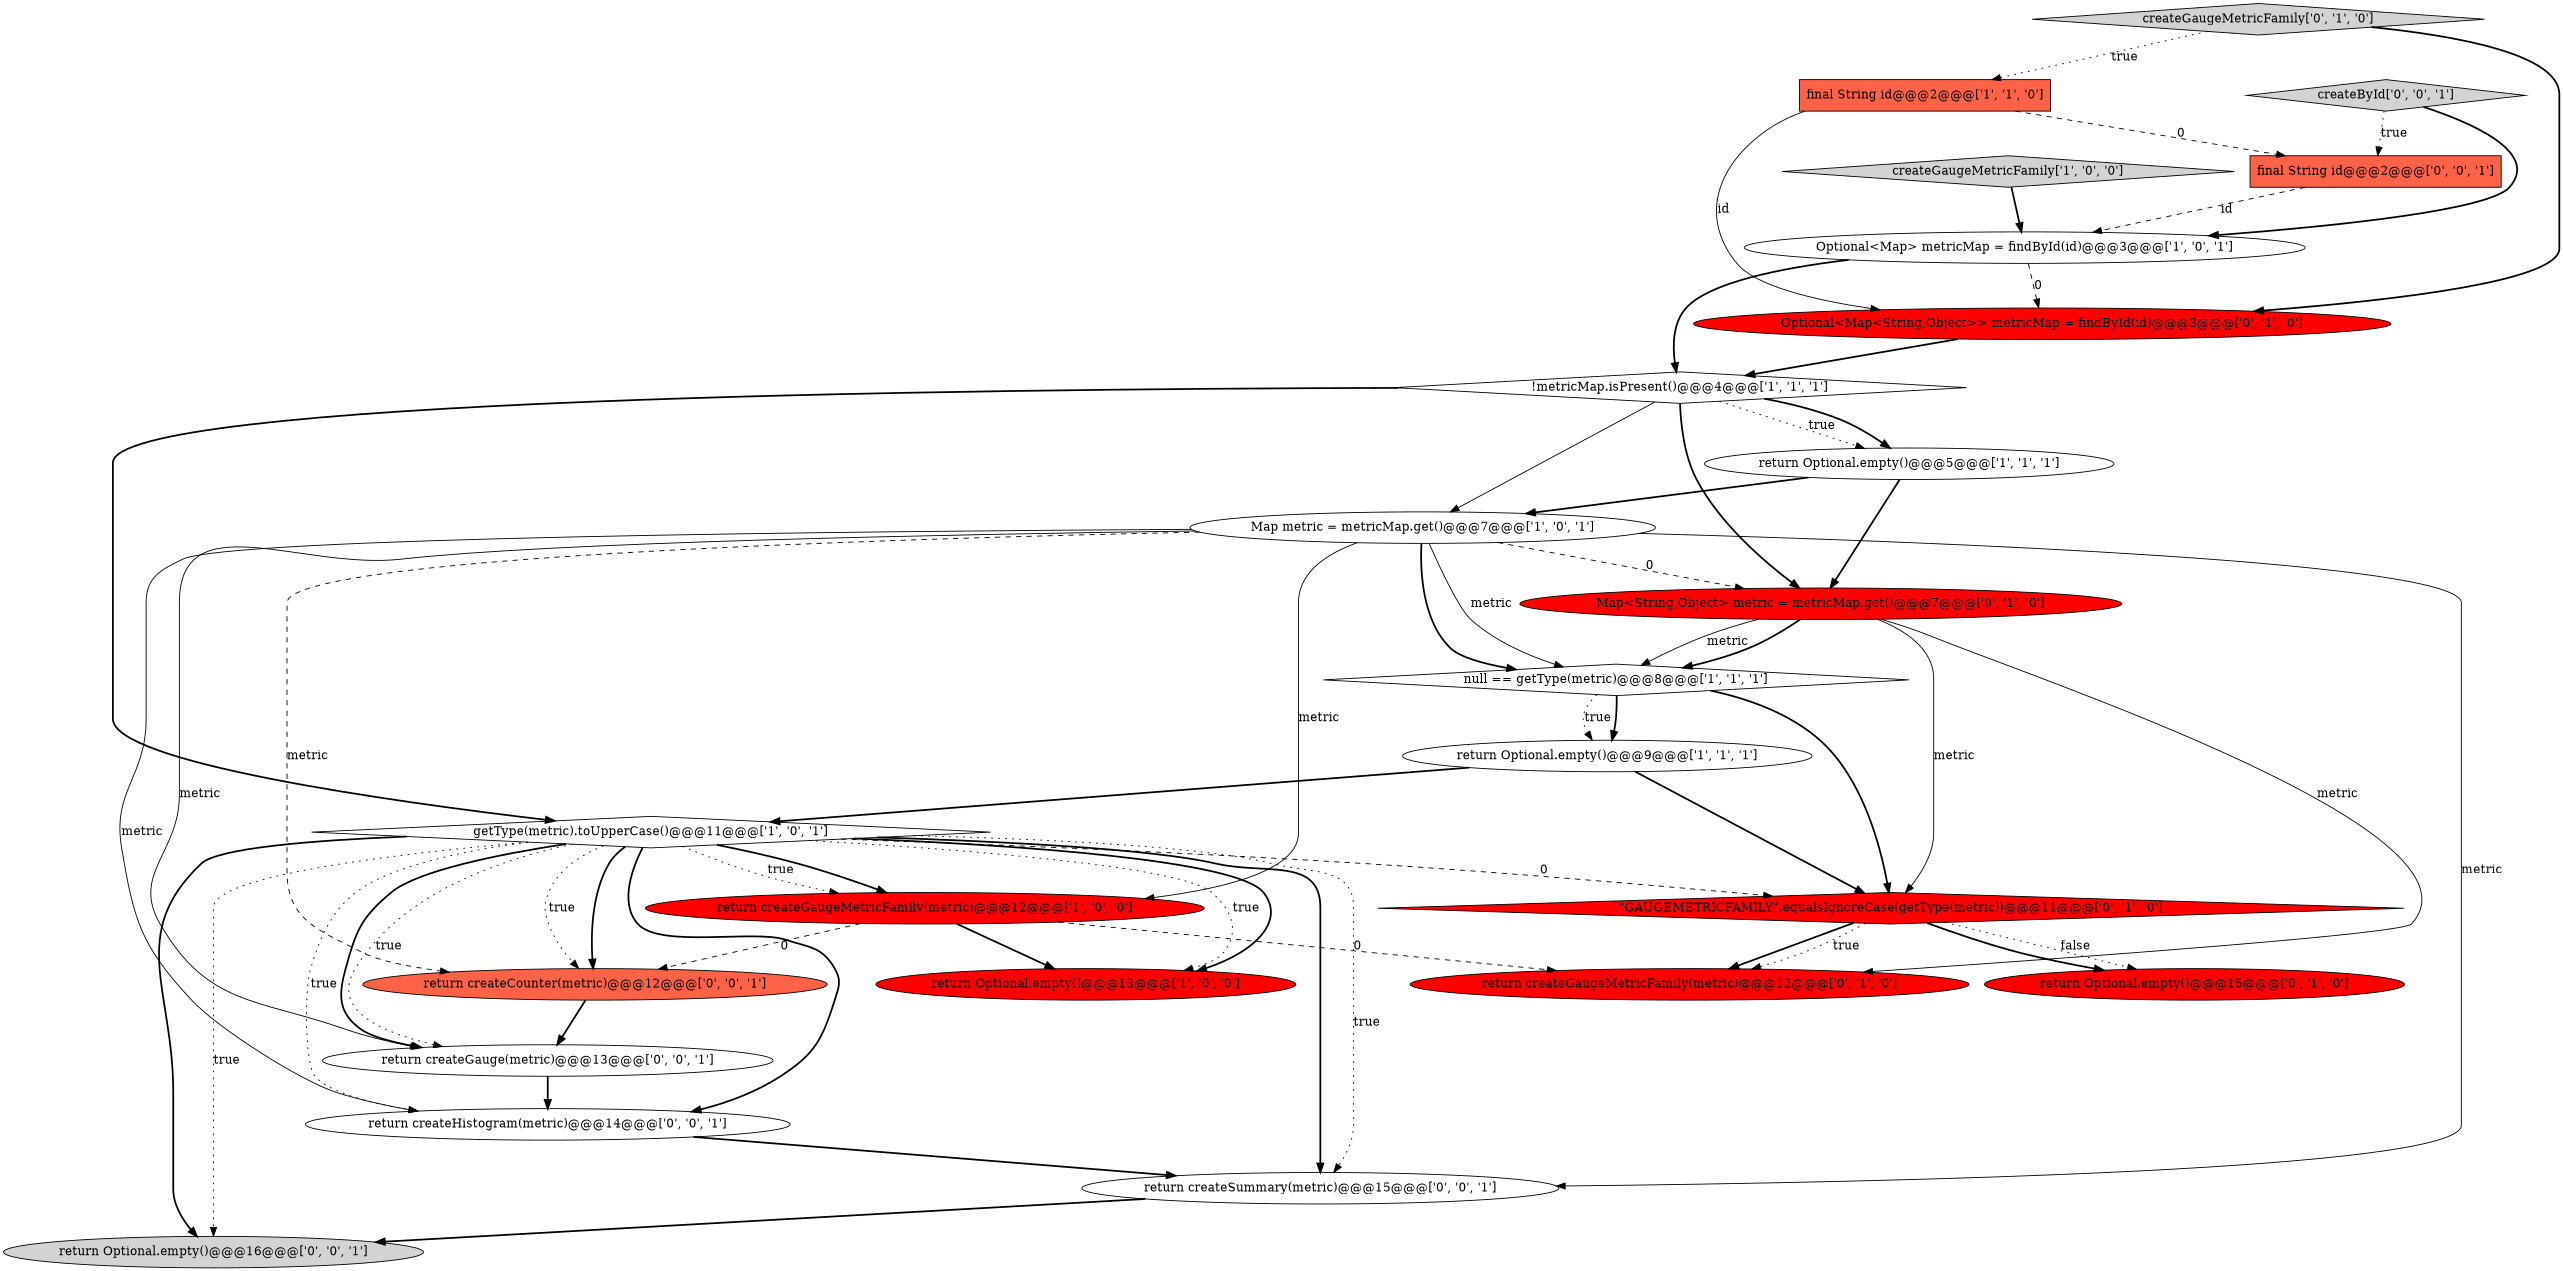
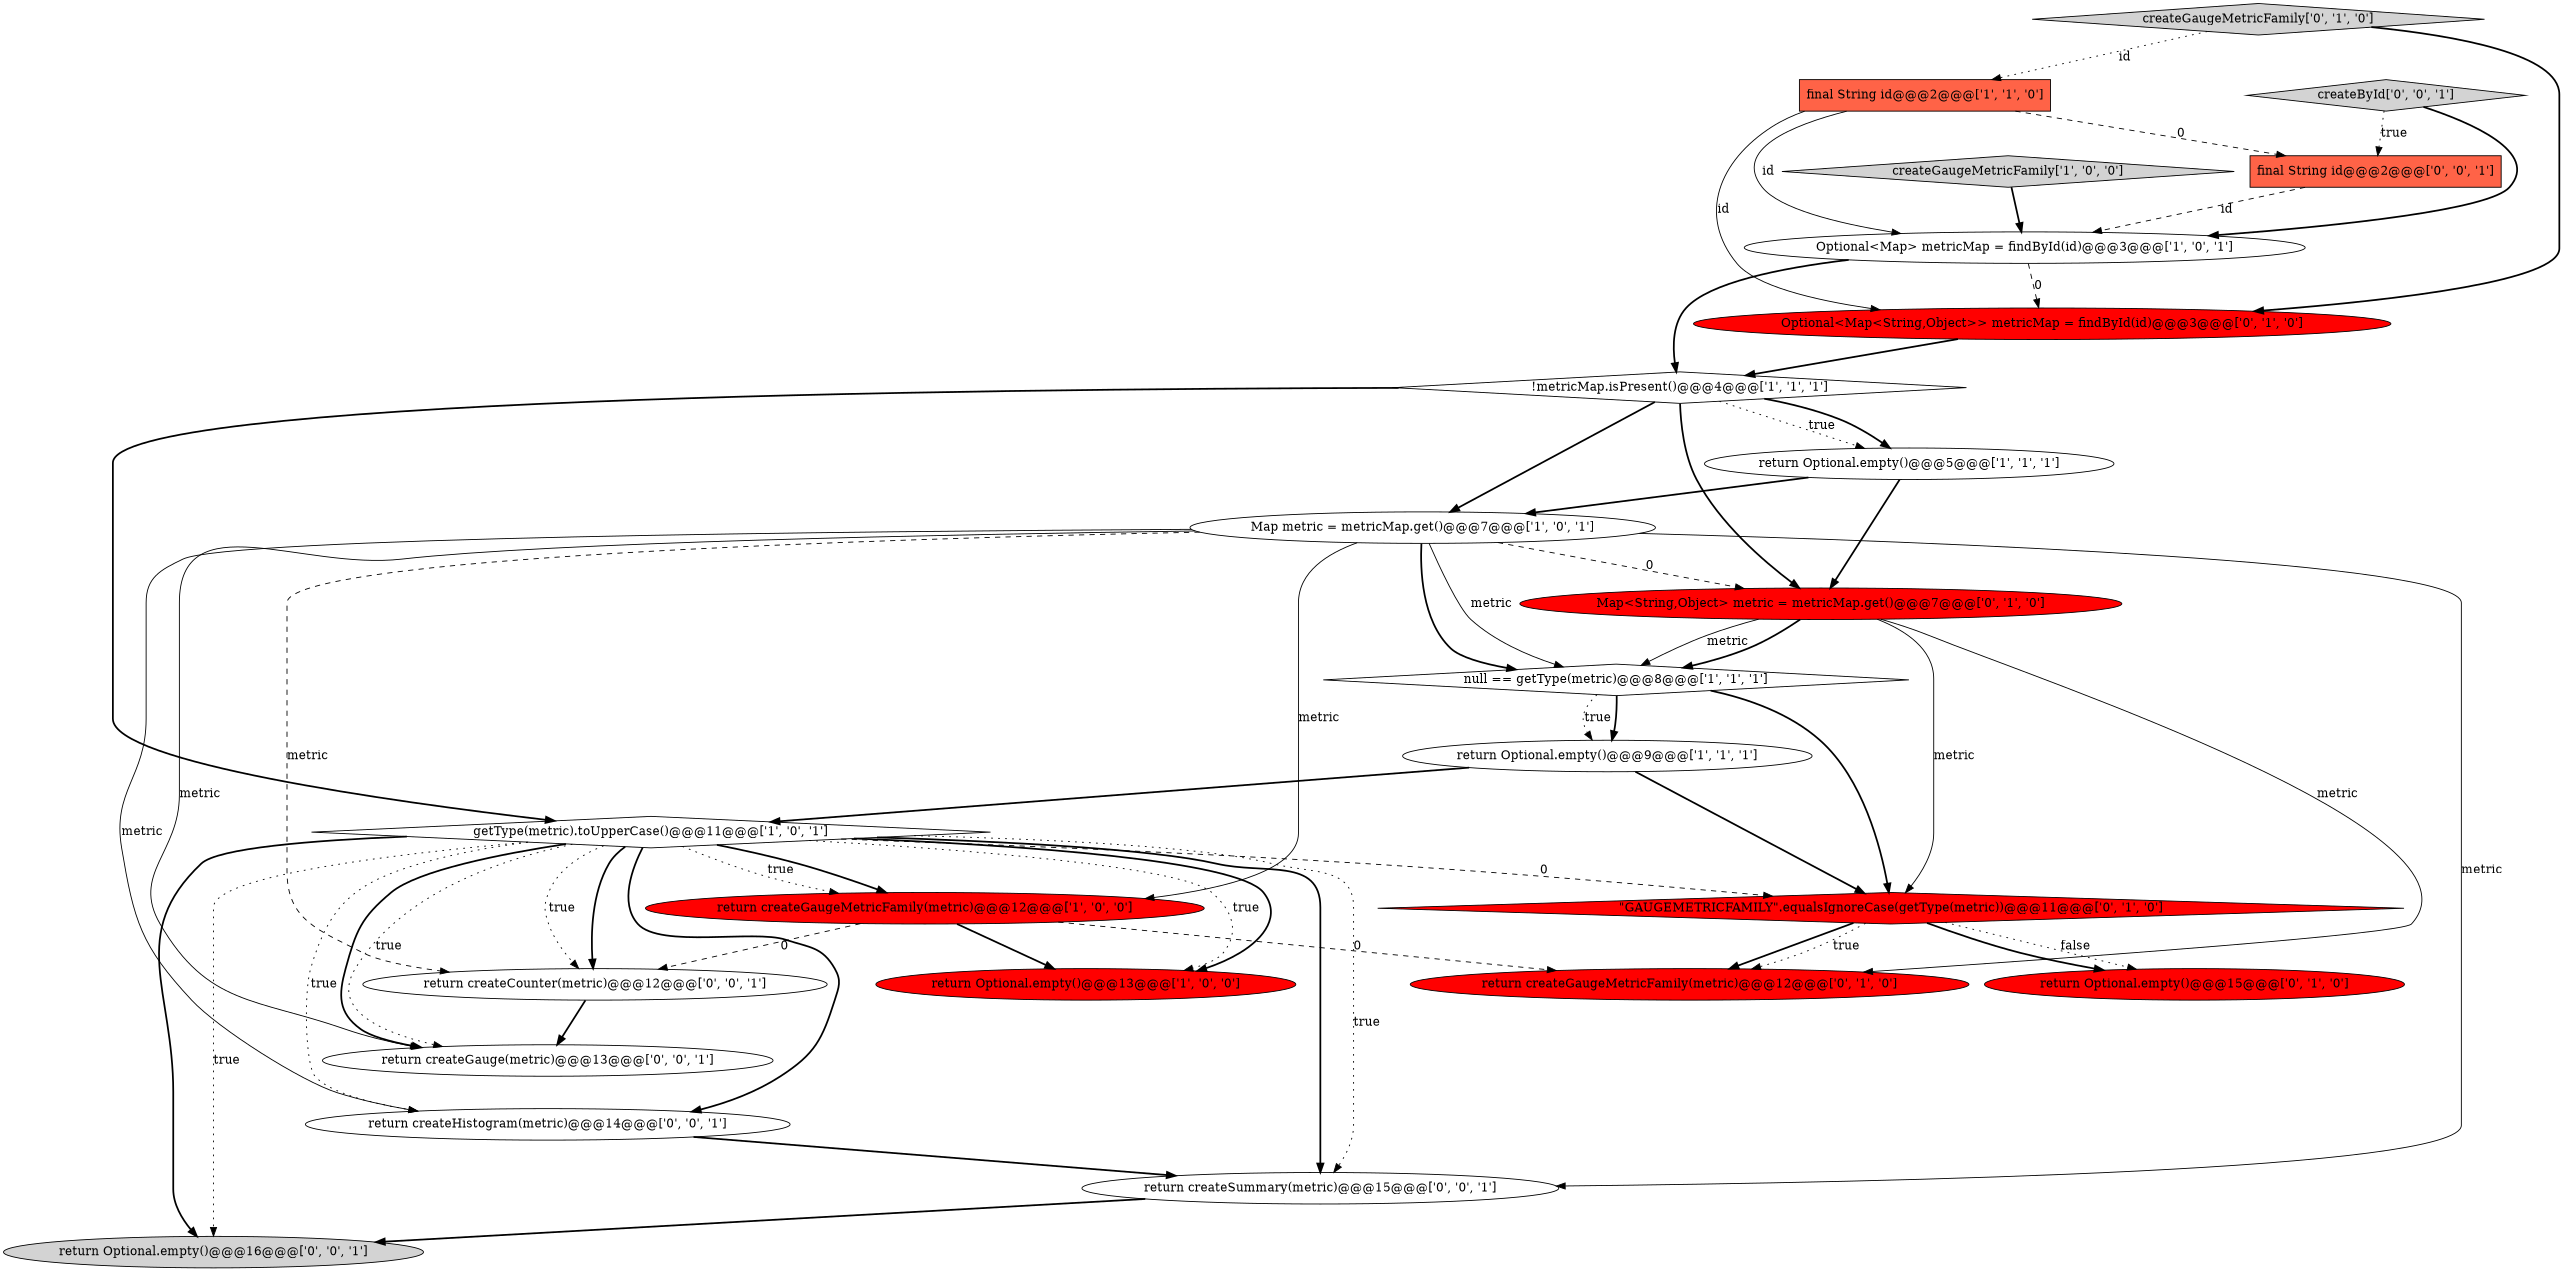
edge "createGaugeMetricFamily['0', '1', '0']" -> "final String id@@@2@@@['1', '1', '0']": label "true" -> "id"
edge "final String id@@@2@@@['1', '1', '0']" -> "Optional<Map> metricMap = findById(id)@@@3@@@['1', '0', '1']": added, label "id"
edge "!metricMap.isPresent()@@@4@@@['1', '1', '1']" -> "Map metric = metricMap.get()@@@7@@@['1', '0', '1']": style solid -> bold
node "return createCounter(metric)@@@12@@@['0', '0', '1']": fillcolor tomato -> white
edge "return createGauge(metric)@@@13@@@['0', '0', '1']" -> "return createHistogram(metric)@@@14@@@['0', '0', '1']": removed
